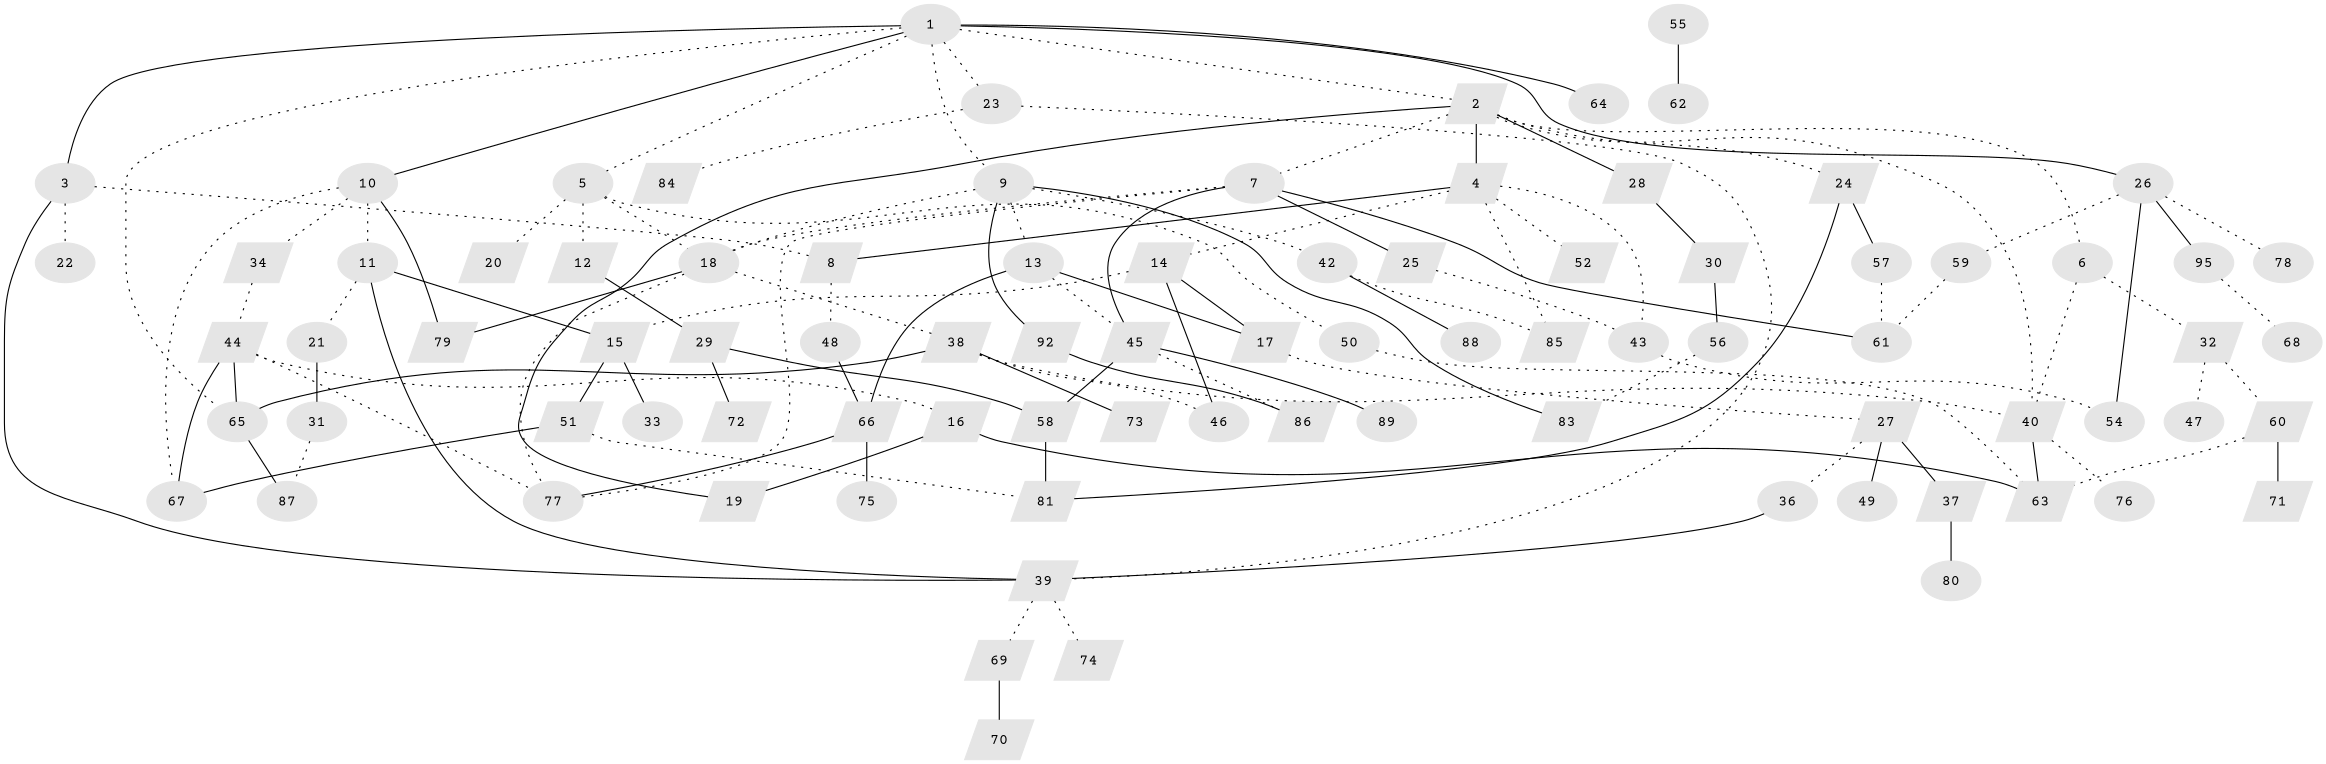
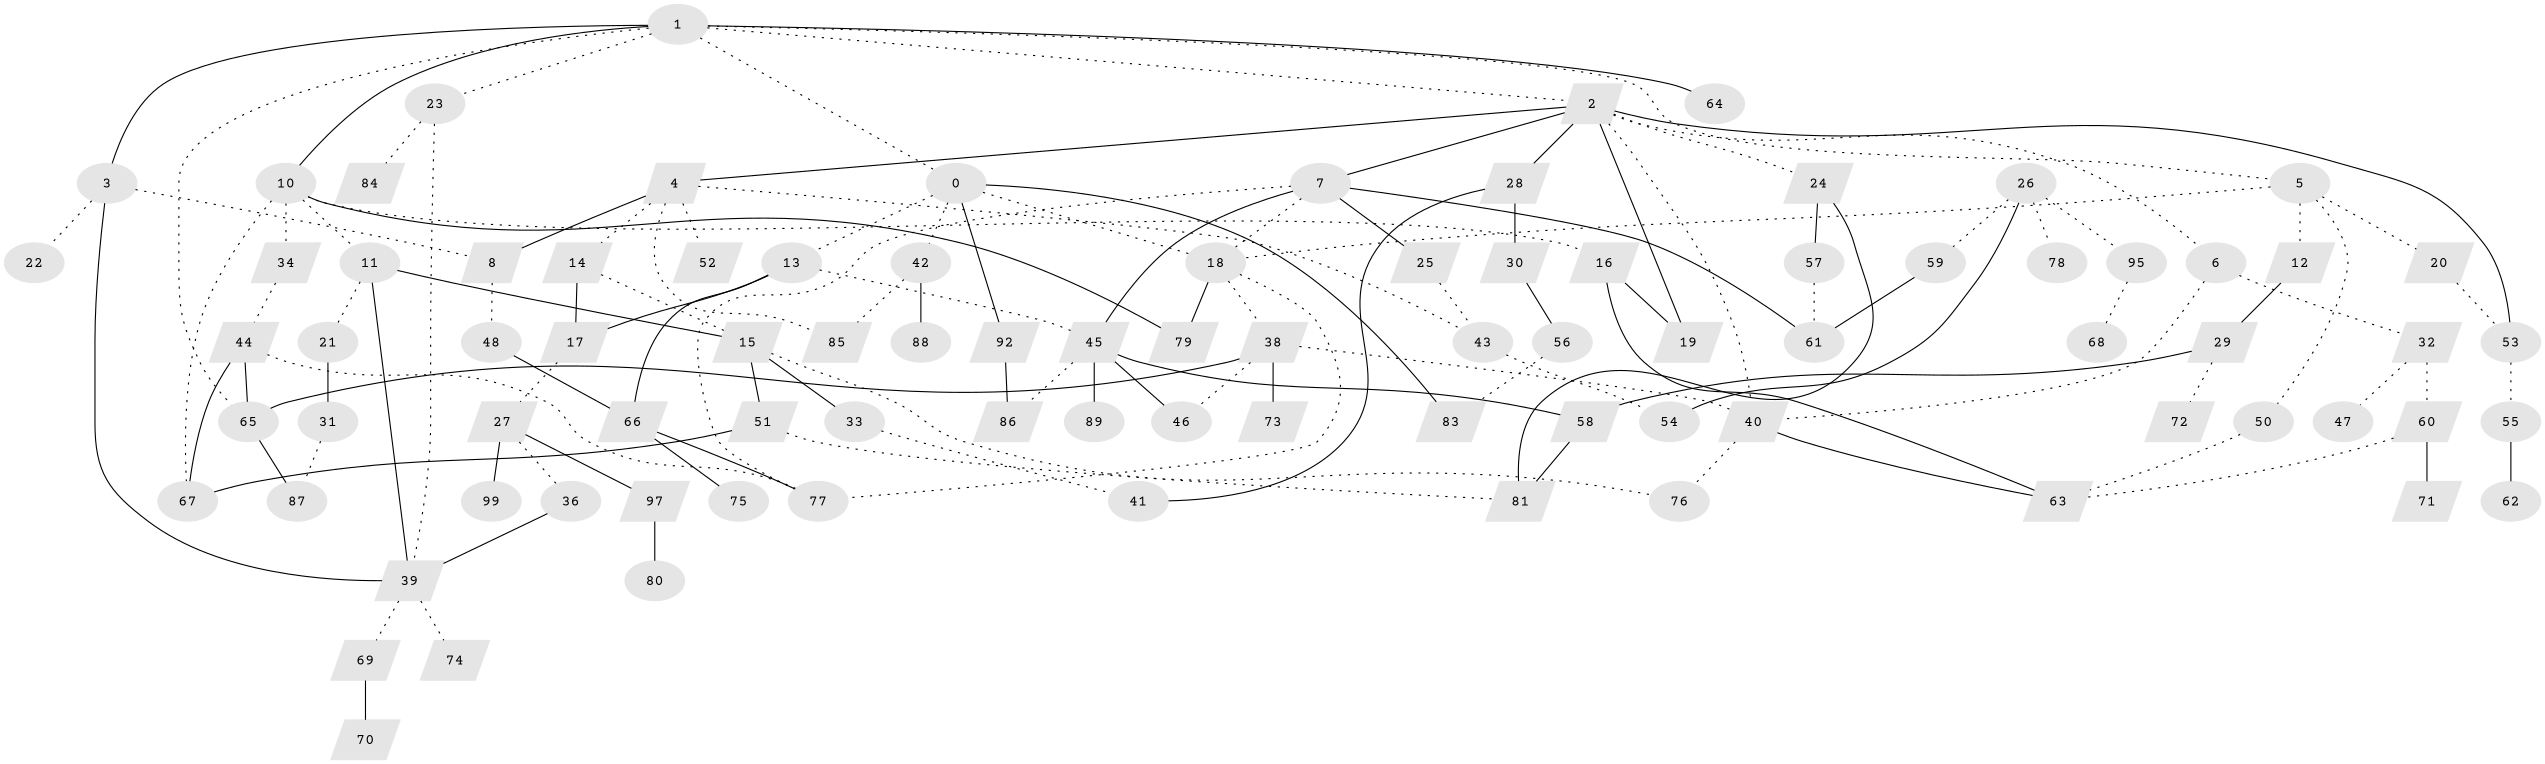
edge "1" -- "26": removed
edge "2" -- "7": style dotted -> solid
node "9": label "9" -> "0"
edge "26" -- "95": style solid -> dotted
edge "59" -- "61": style dotted -> solid
node "53": added
edge "14" -- "46": now "45" -- "46"
edge "44" -- "16": now "10" -- "16"
edge "29" -- "72": style solid -> dotted
edge "15" -- "76": added
node "41": added
node "49": label "49" -> "99"
node "37": label "37" -> "97"
